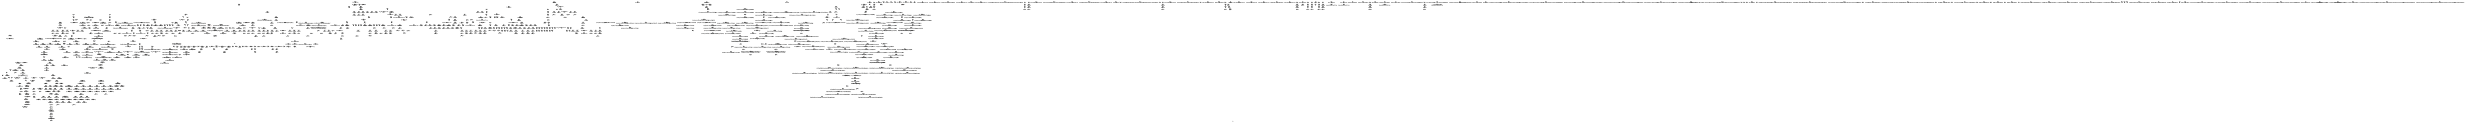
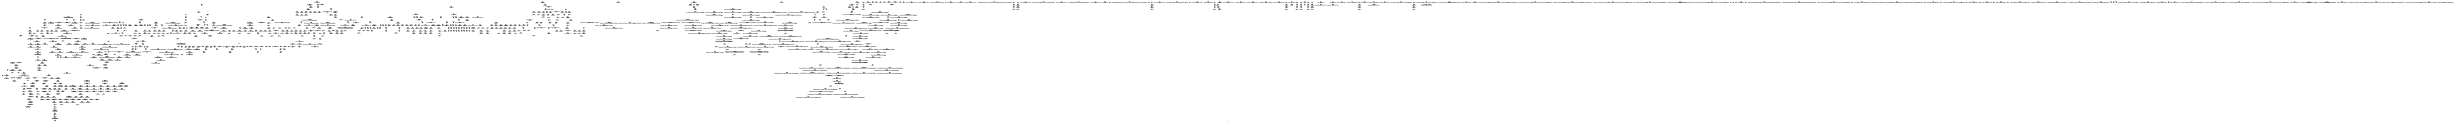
node "NodeID: 1218": added
